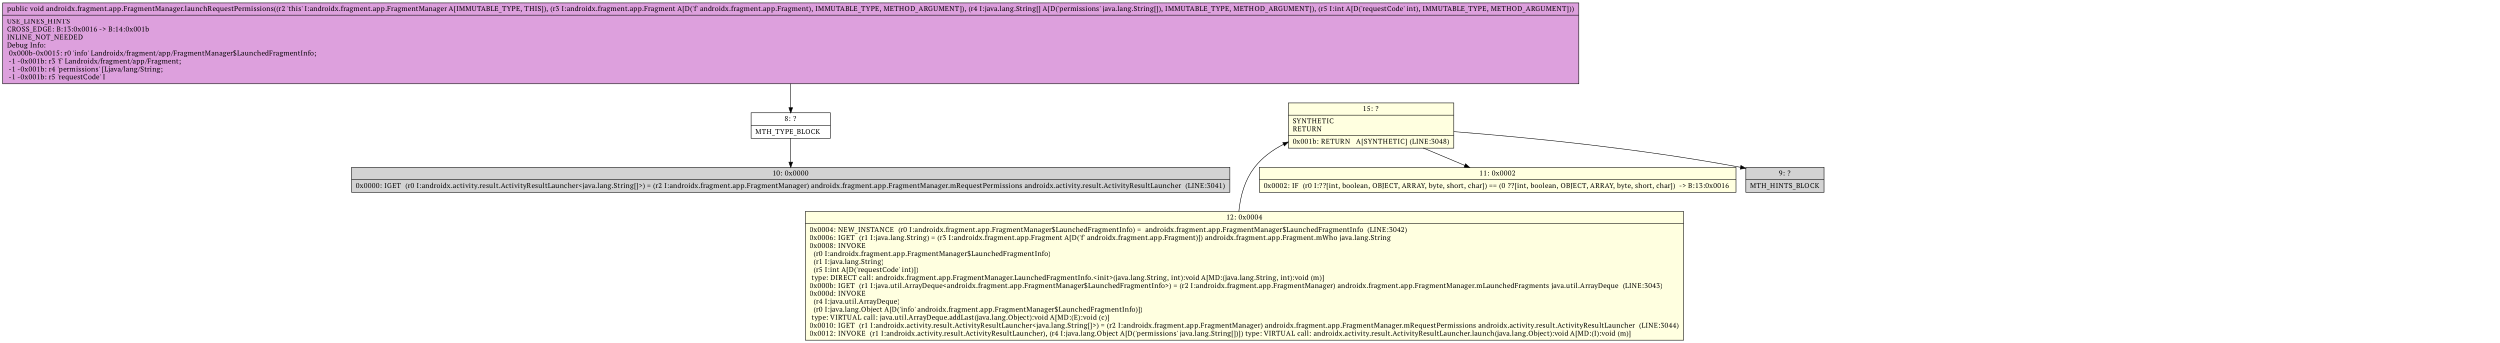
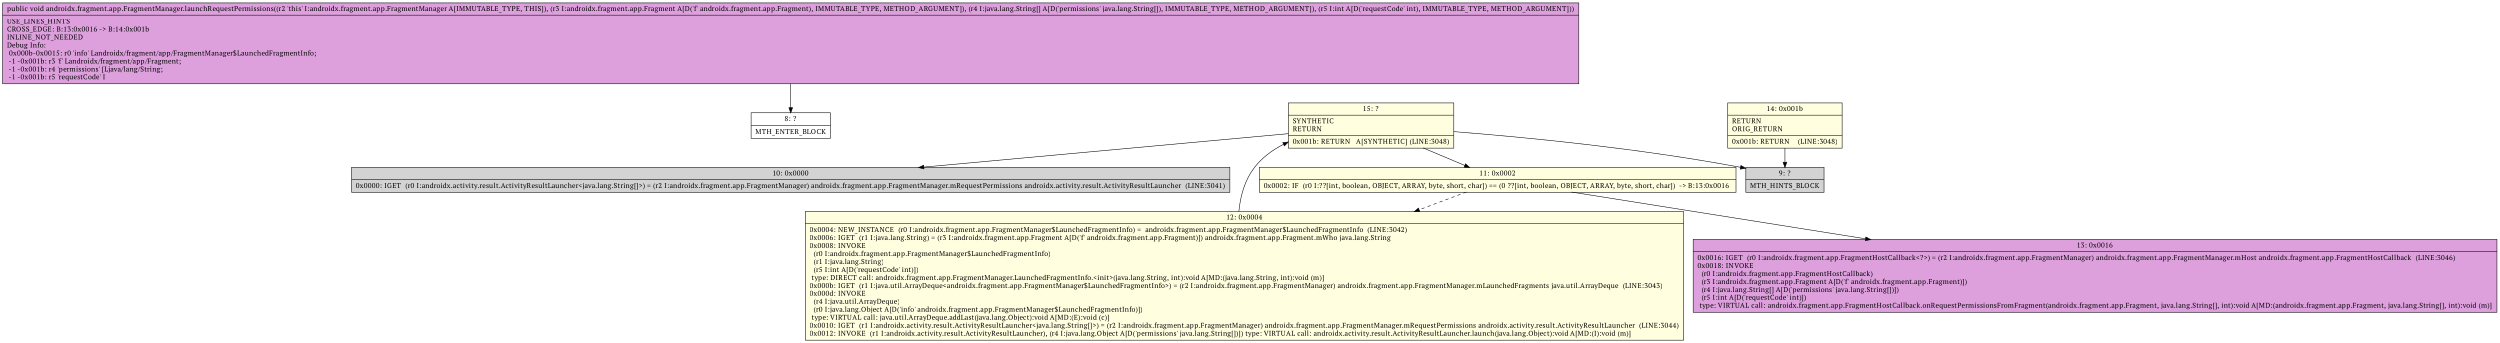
node "14: 0x001b": added
node "8: ?": text "MTH_TYPE_BLOCK" -> "MTH_ENTER_BLOCK"
edge "8: ?" -> "10: 0x0000": now "15: ?" -> "10: 0x0000"
edge "11: 0x0002" -> "12: 0x0004": added
node "13: 0x0016": added
